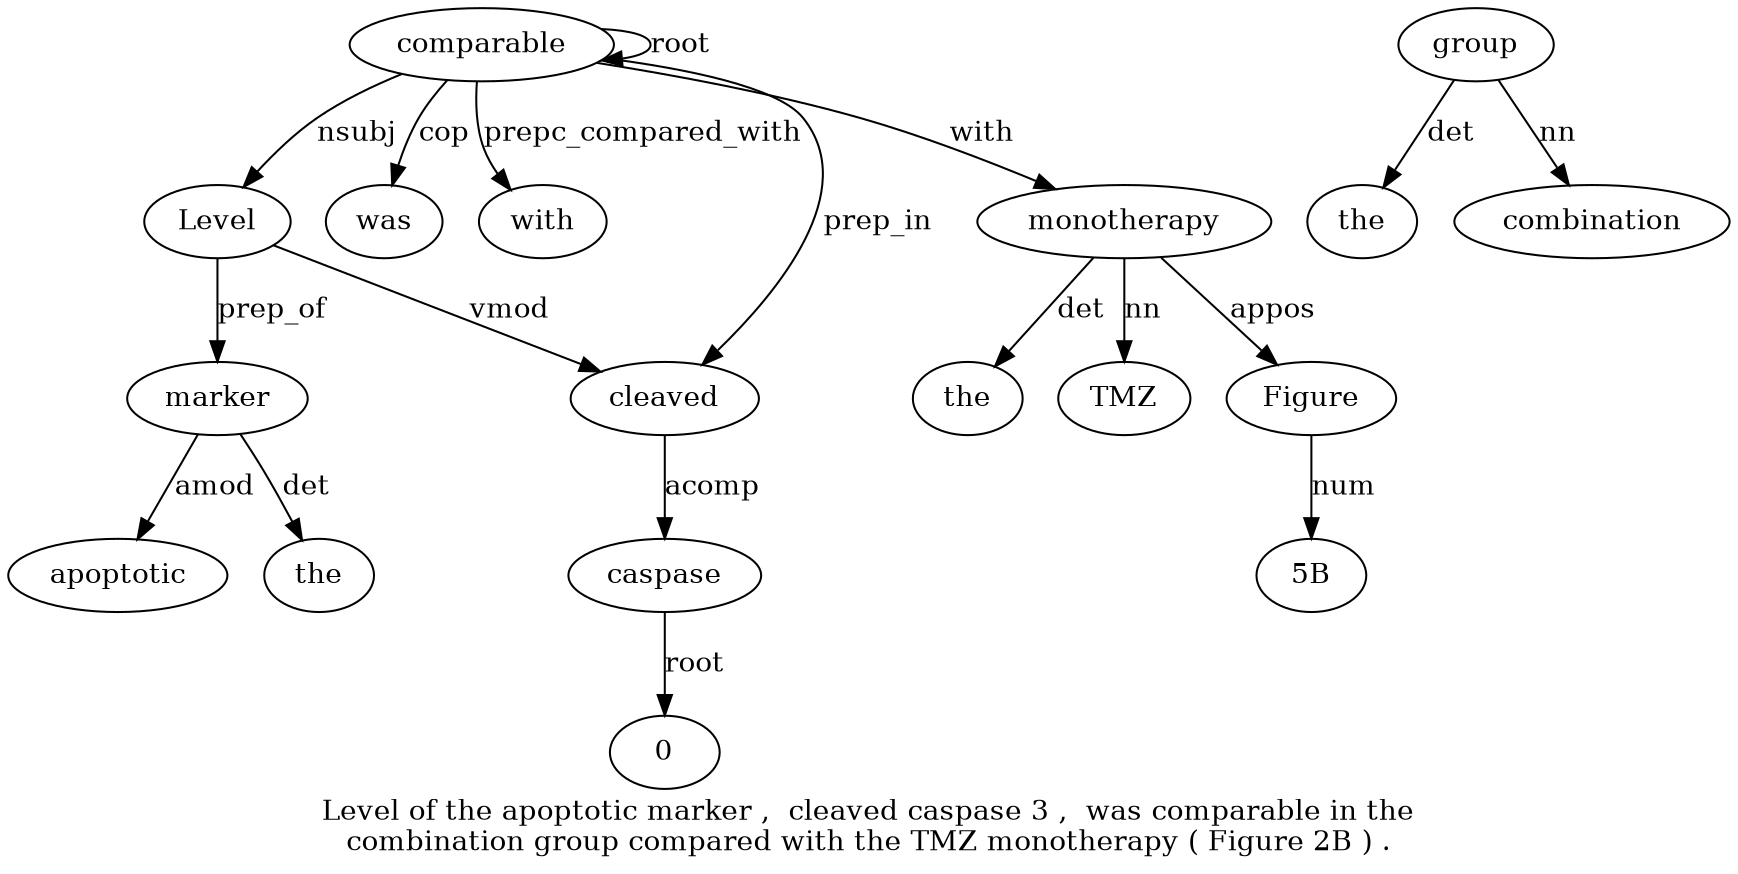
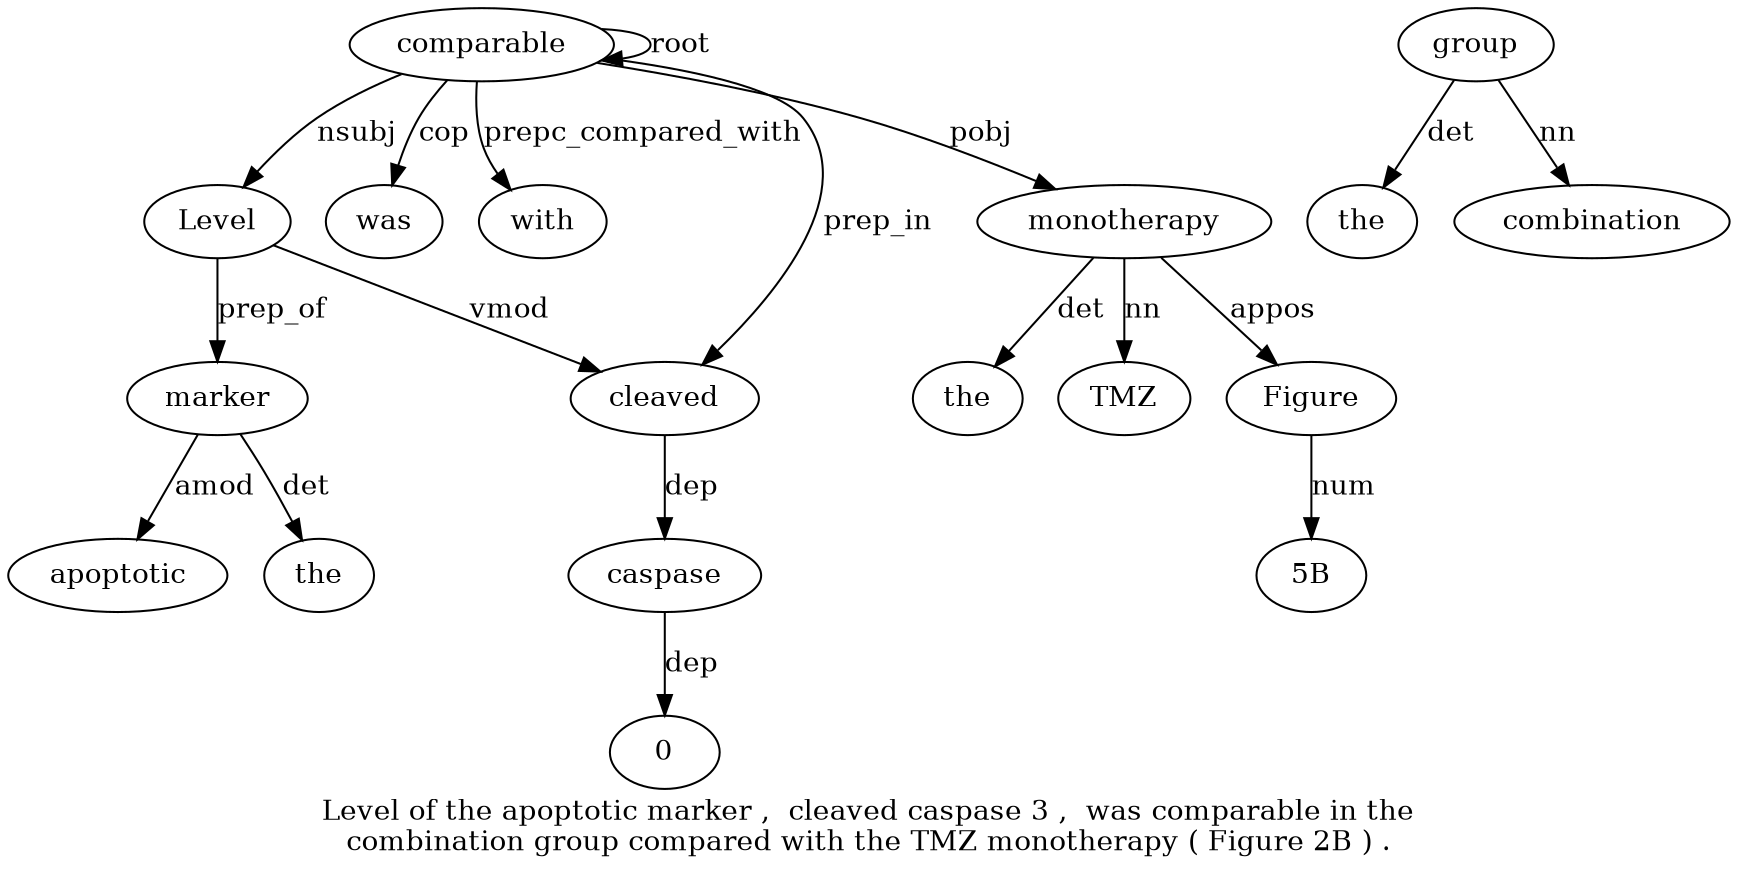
edge "comparable" -> "monotherapy": label "with" -> "pobj"
edge "cleaved" -> "caspase": label "acomp" -> "dep"
edge "caspase" -> "0": label "root" -> "dep"
